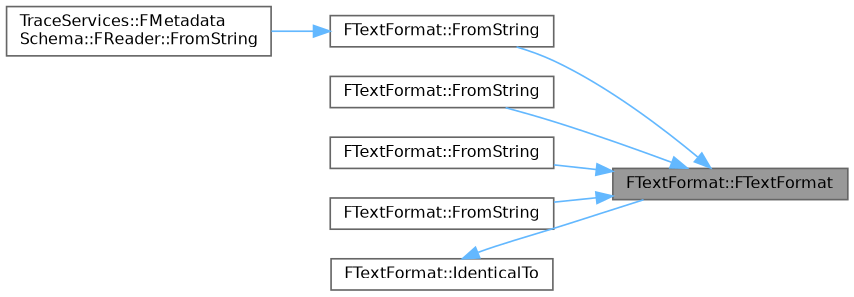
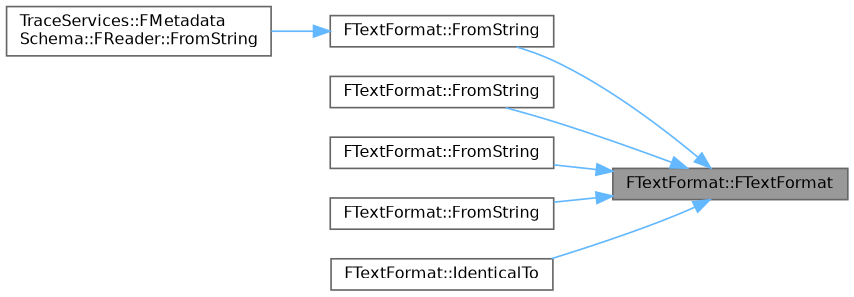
edge "FTextFormat::FTextFormat" -> "FTextFormat::IdenticalTo": reversed
